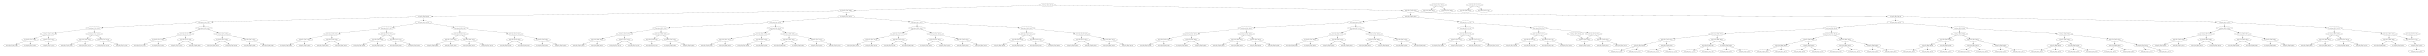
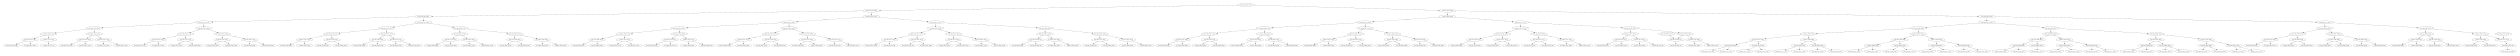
node "Node{data=[8540, 8540]}": added
node "Node{data=[8277, 8277]}": added
